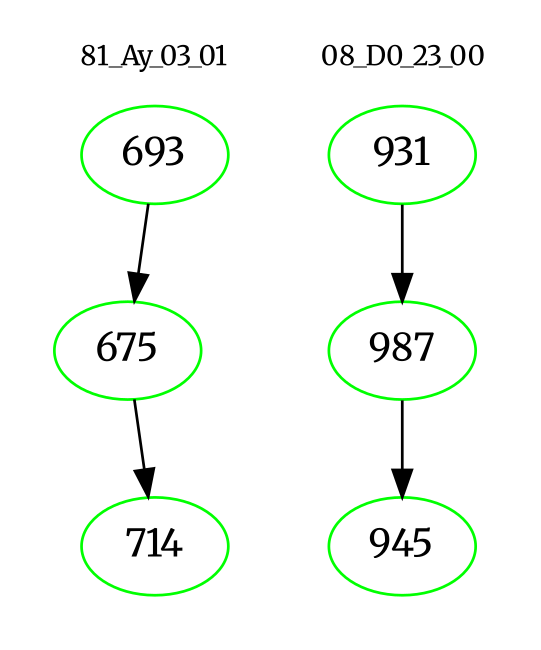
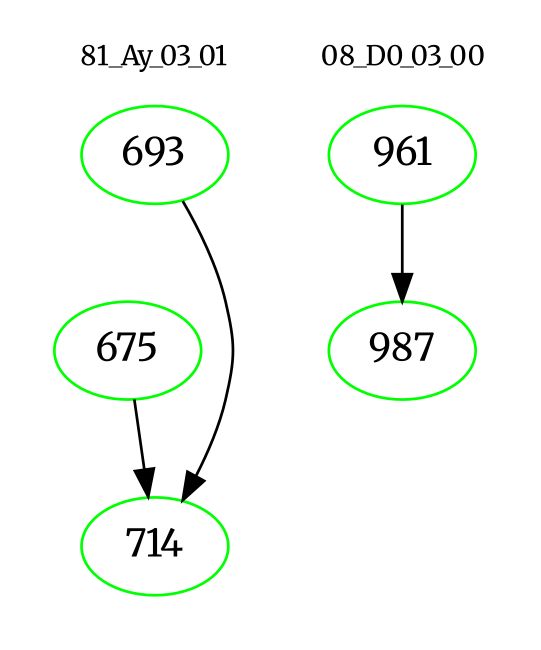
cluster "08_D0_23_00": label "08_D0_23_00" -> "08_D0_03_00"
node "931": label "931" -> "961"
edge "693" -> "675": now "693" -> "714"
node "945": removed
